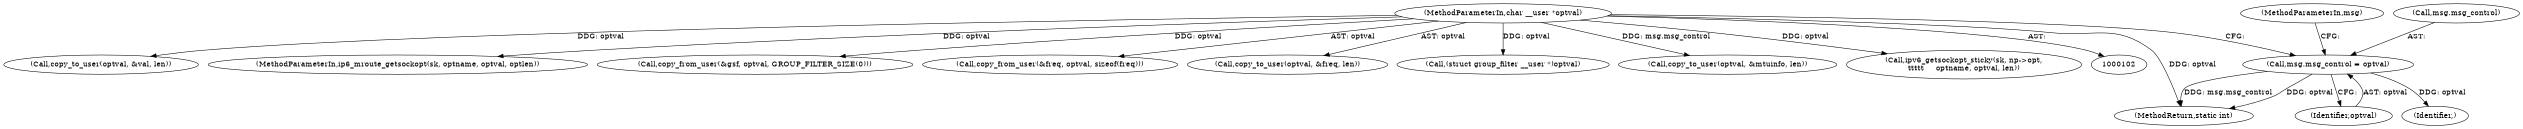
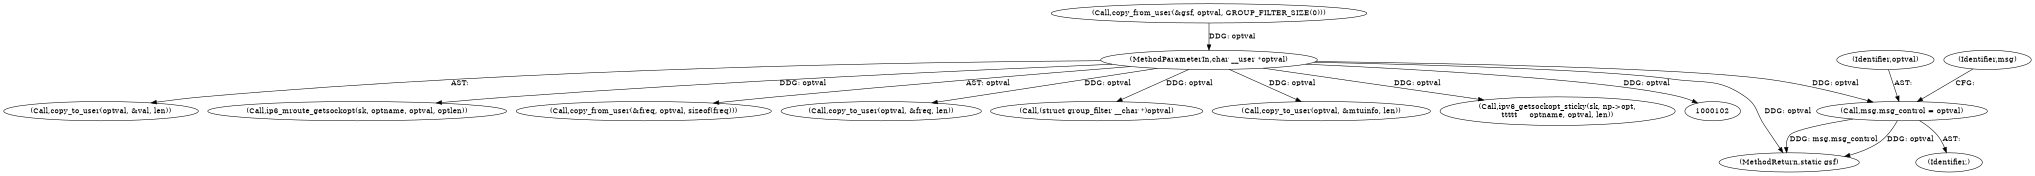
node "(MethodParameterIn,msg)": label "(MethodParameterIn,msg)" -> "(Identifier,msg)"
node "(Call,msg.msg_control)": removed
edge "(MethodParameterIn,char __user *optval)" -> "(Call,copy_from_user(&gsf, optval, GROUP_FILTER_SIZE(0)))": reversed
edge "(MethodParameterIn,char __user *optval)" -> "(Call,copy_to_user(optval, &val, len))": label "DDG: optval" -> "AST: "
edge "(MethodParameterIn,char __user *optval)" -> "(Call,copy_to_user(optval, &freq, len))": label "AST: optval" -> "DDG: optval"
edge "(MethodParameterIn,char __user *optval)" -> "(Call,copy_to_user(optval, &mtuinfo, len))": label "DDG: msg.msg_control" -> "DDG: optval"
edge "(MethodParameterIn,char __user *optval)" -> "1000102": label "AST: " -> "DDG: optval"
edge "(MethodParameterIn,char __user *optval)" -> "(Call,msg.msg_control = optval)": label "CFG: " -> "DDG: optval"
node "(MethodParameterIn,ip6_mroute_getsockopt(sk, optname, optval, optlen))": label "(MethodParameterIn,ip6_mroute_getsockopt(sk, optname, optval, optlen))" -> "(Call,ip6_mroute_getsockopt(sk, optname, optval, optlen))"
node "(Call,(struct group_filter __user *)optval)": label "(Call,(struct group_filter __user *)optval)" -> "(Call,(struct group_filter __char *)optval)"
edge "(Call,msg.msg_control = optval)" -> "(Identifier,optval)": removed, label "CFG:"
edge "(Identifier,optval)" -> "(Call,msg.msg_control = optval)": label "AST: optval" -> "AST: "
edge "(Call,msg.msg_control = optval)" -> "(Identifier,)": label "DDG: optval" -> "AST: "
node "(MethodReturn,static int)": label "(MethodReturn,static int)" -> "(MethodReturn,static gsf)"
